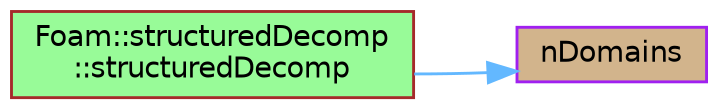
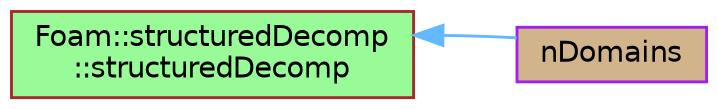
edge "Foam::structuredDecomp ::structuredDecomp" -> "nDomains": reversed
